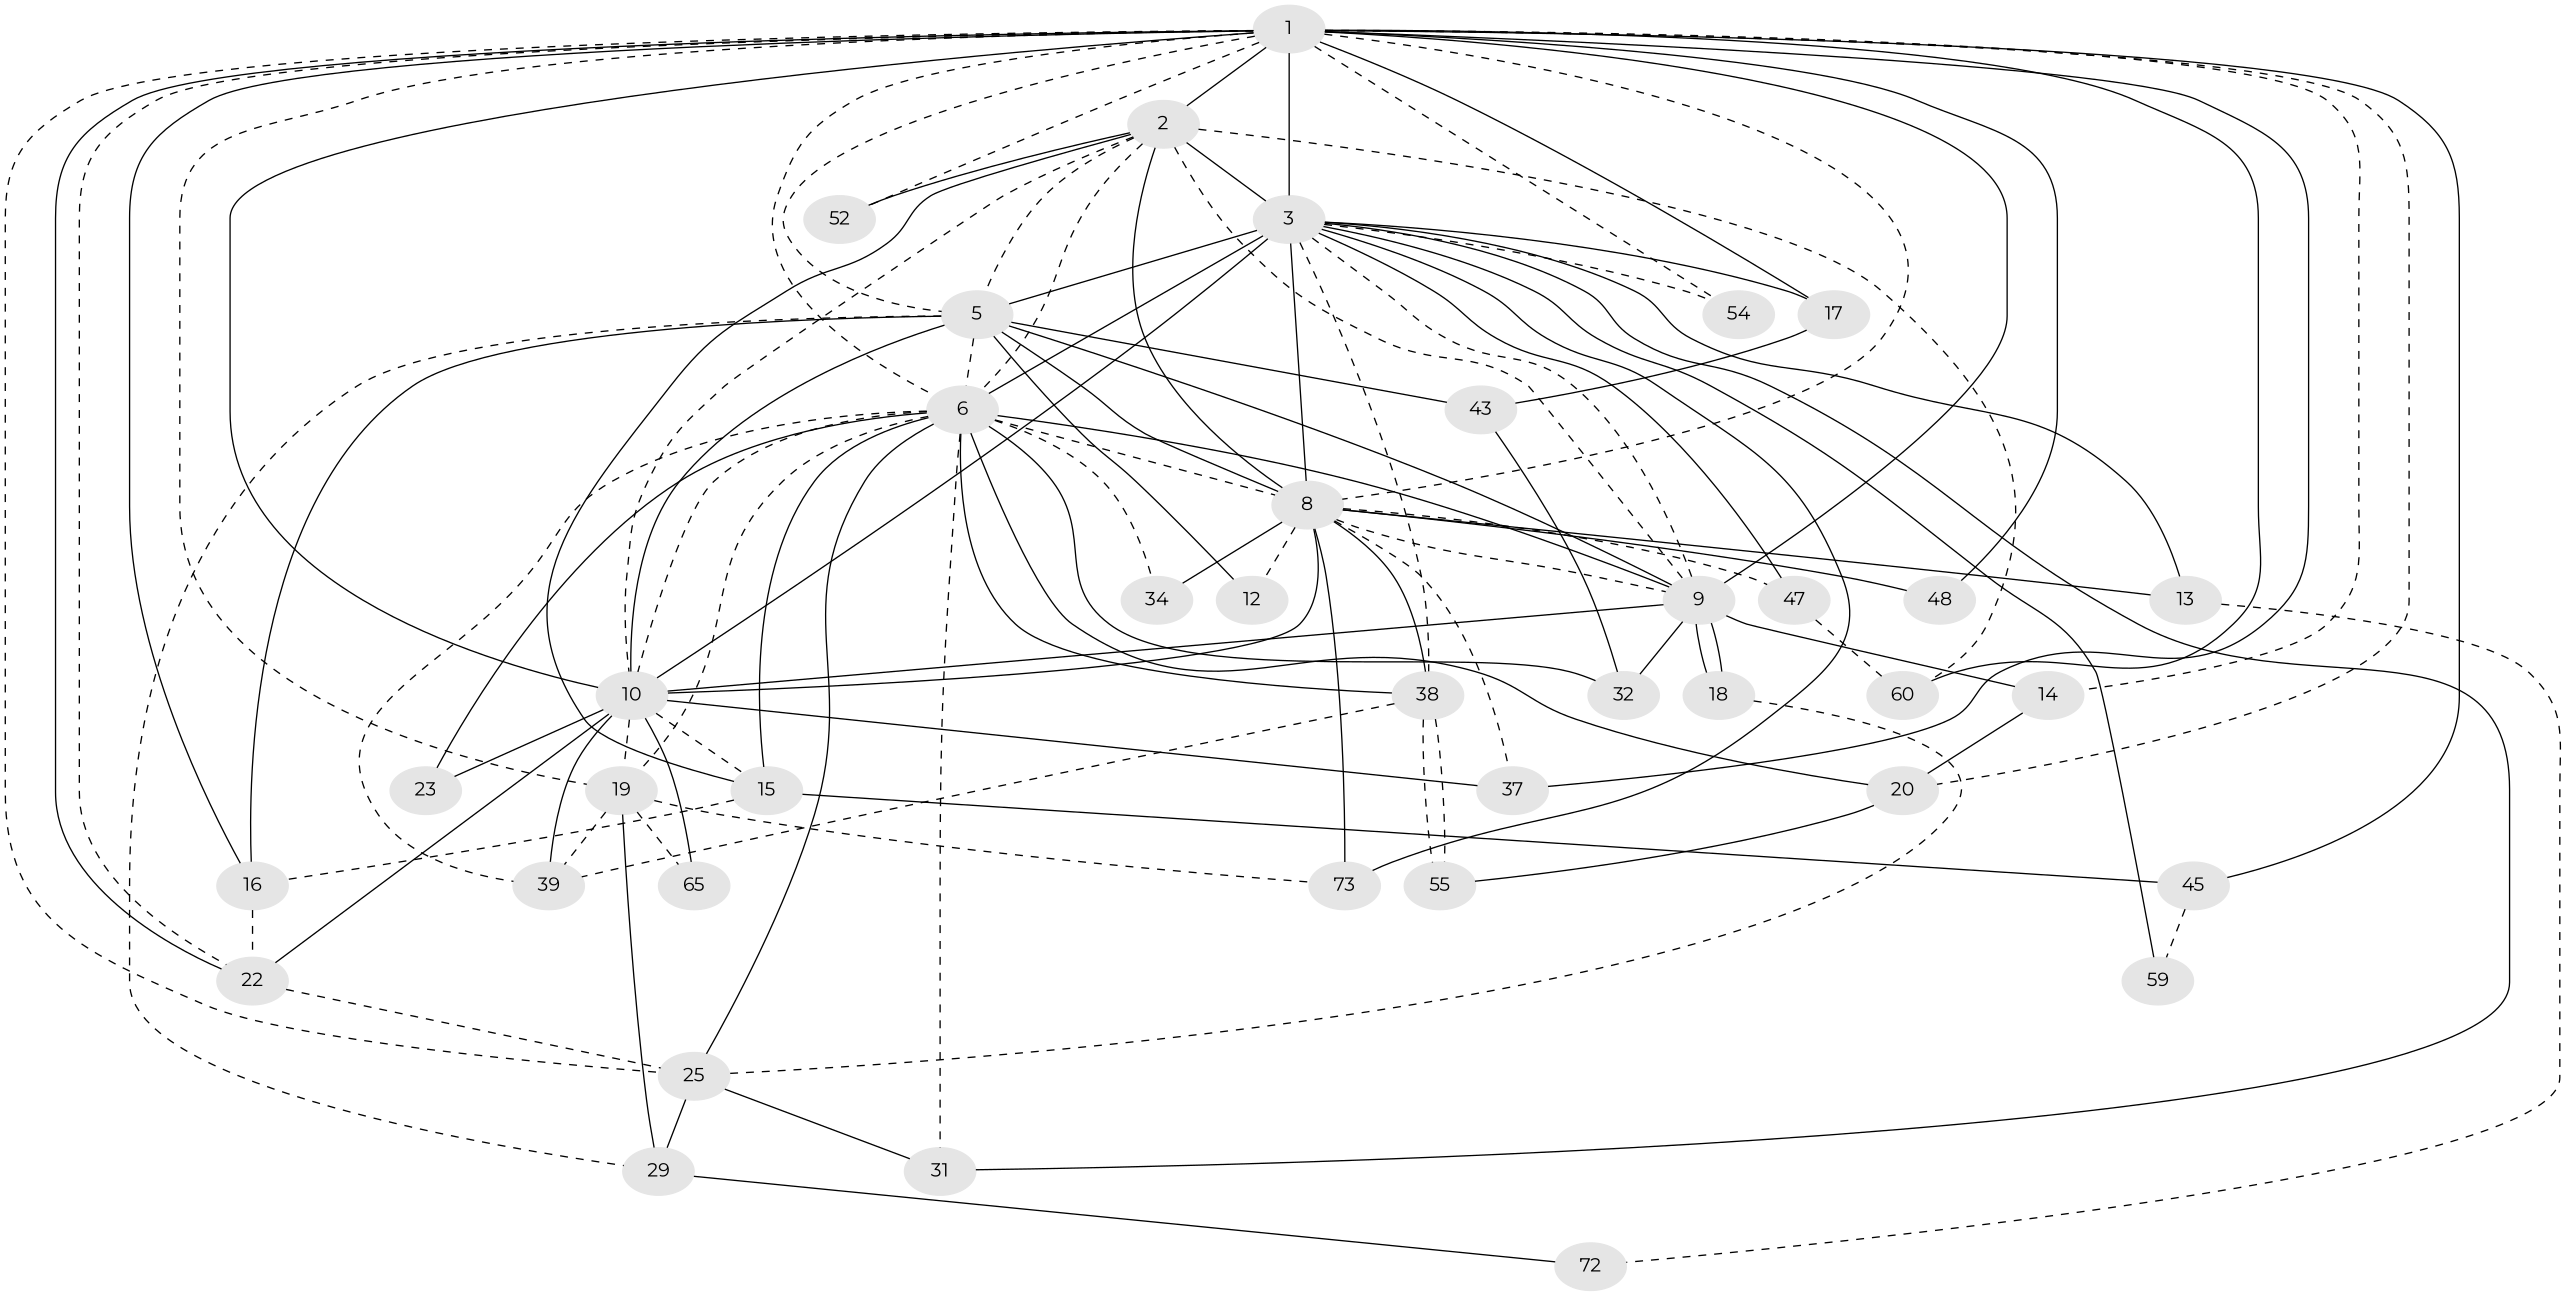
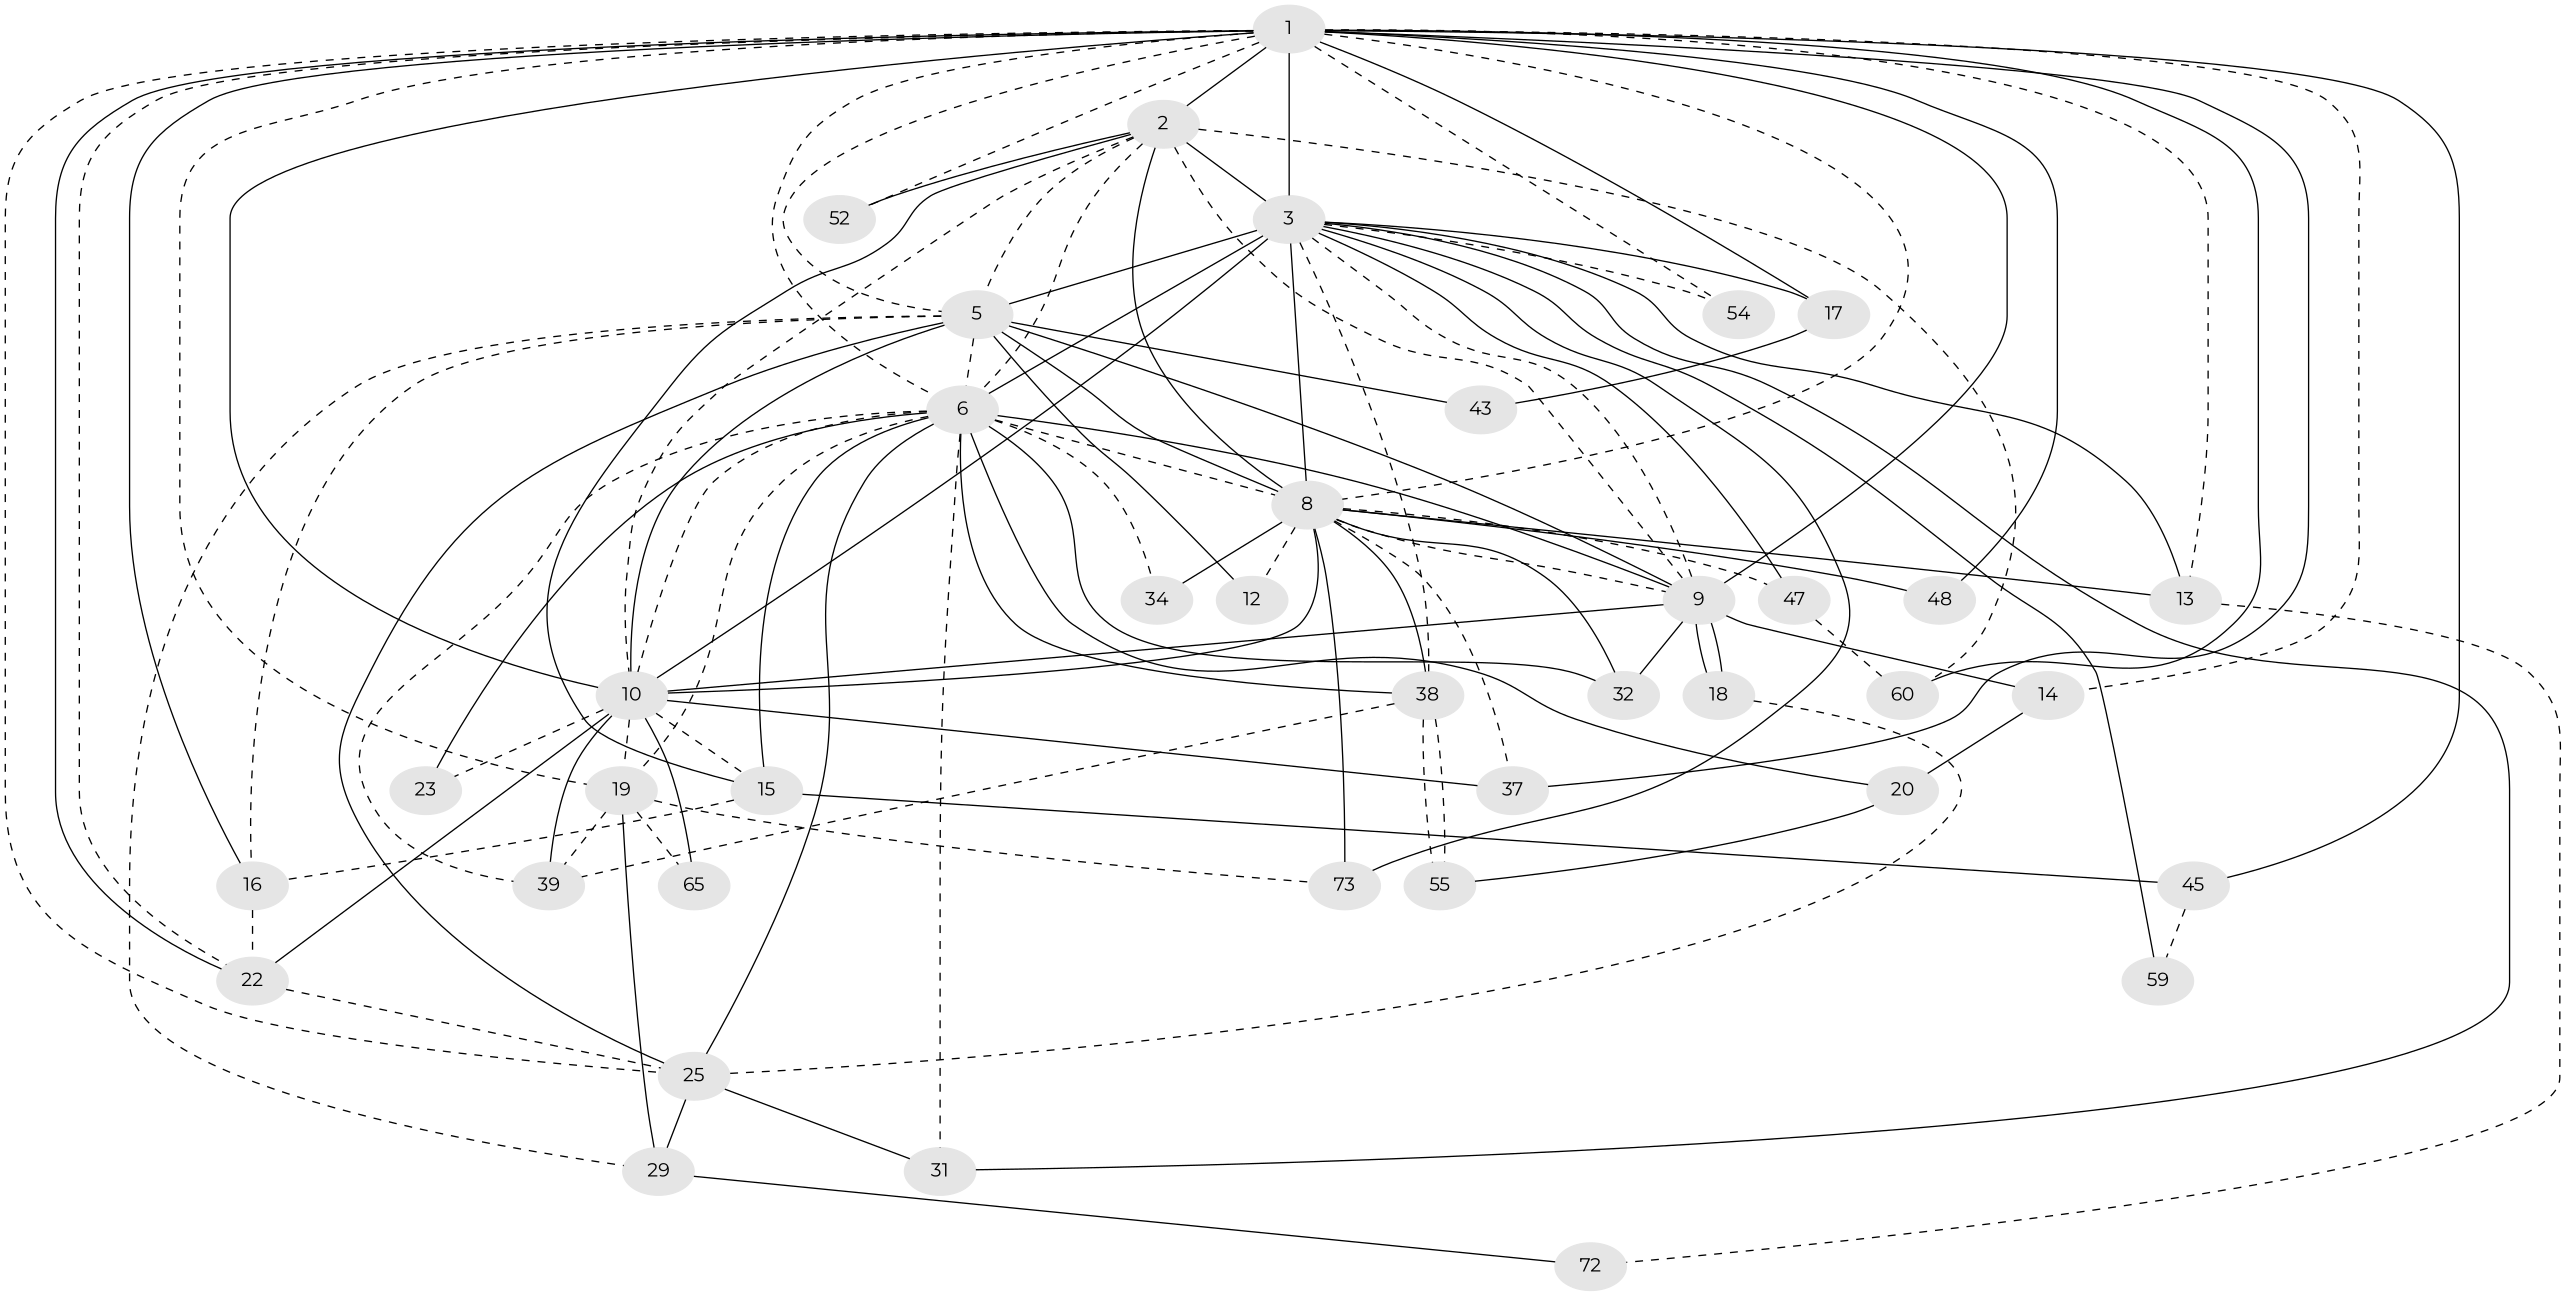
edge "1" -- "20": now "1" -- "13"
edge "5" -- "16": style solid -> dashed
edge "43" -- "32": now "8" -- "32"
edge "5" -- "25": added
edge "10" -- "23": style solid -> dashed
